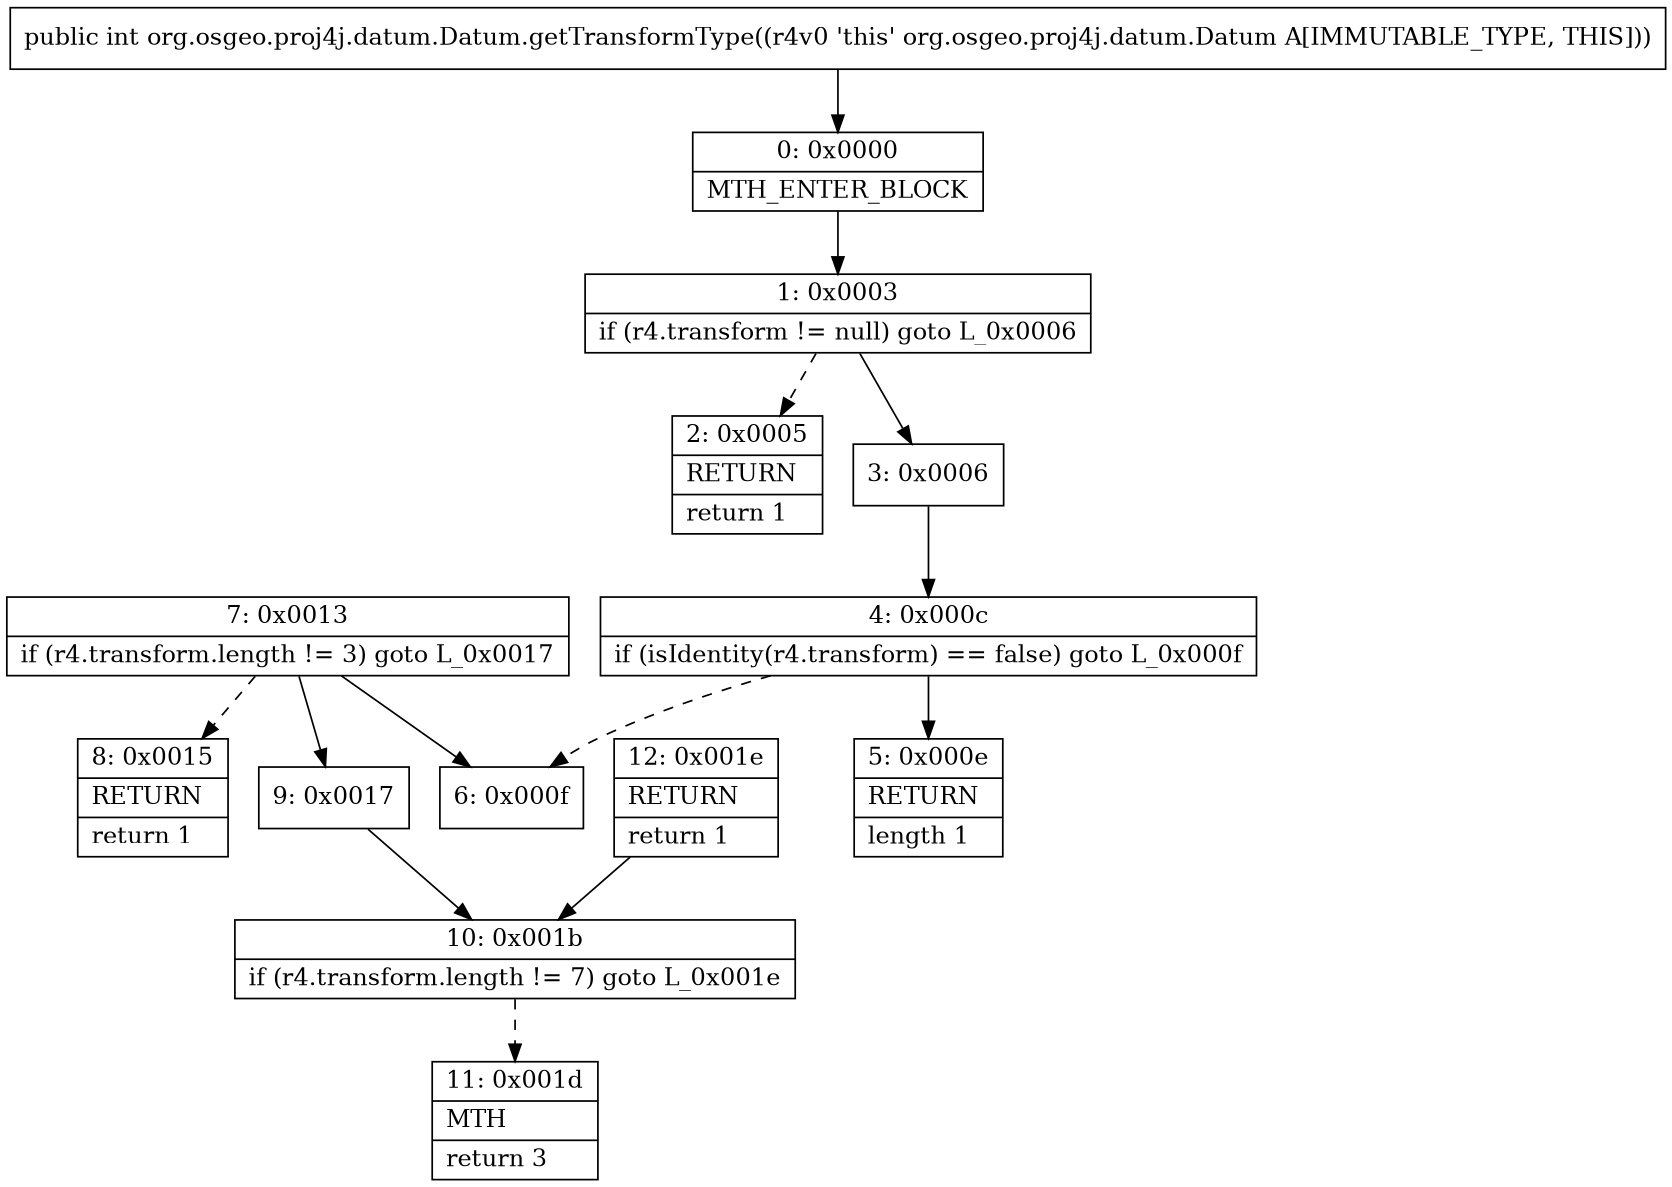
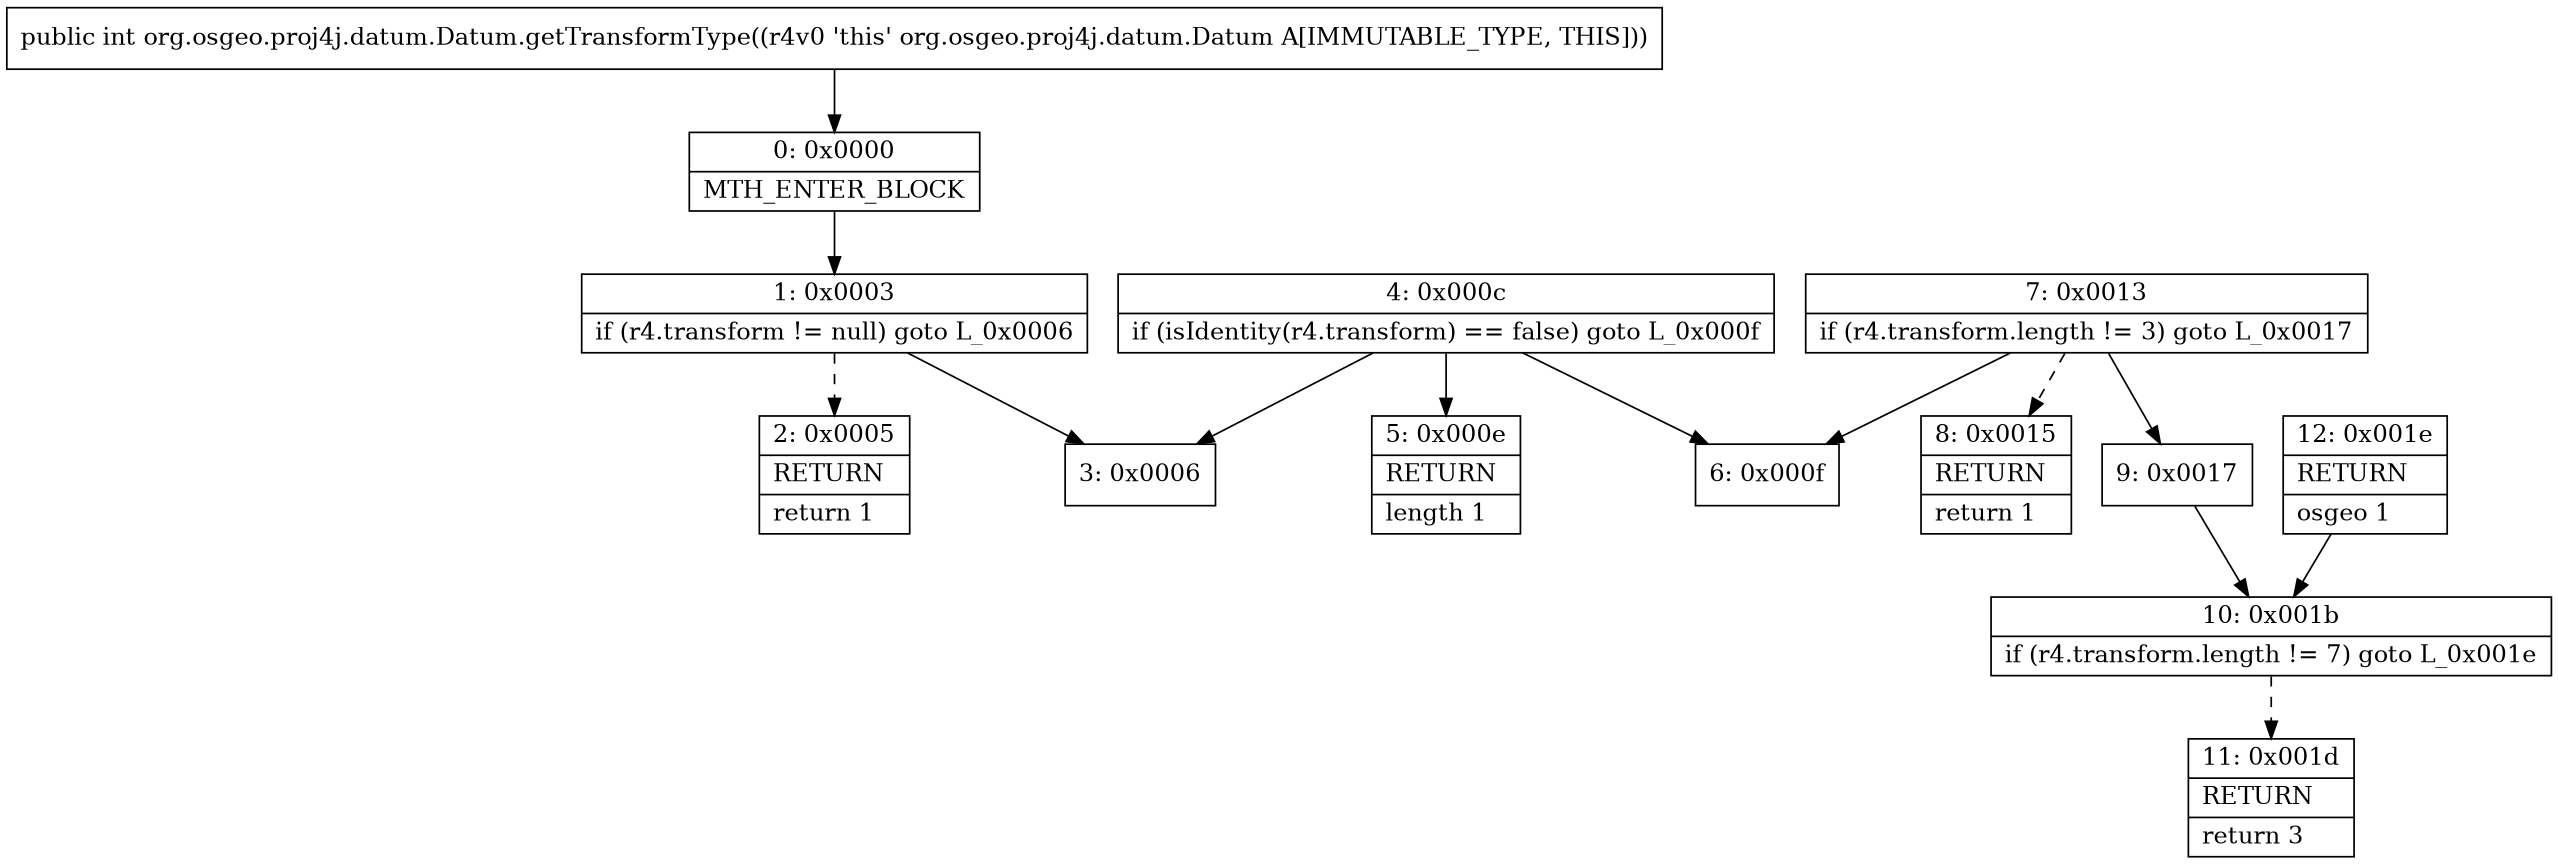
edge "3: 0x0006" -> "4: 0x000c": reversed
edge "4: 0x000c" -> "6: 0x000f": style dashed -> solid
node "12: 0x001e": text "return 1" -> "osgeo 1"
node "11: 0x001d": text "MTH" -> "RETURN"
